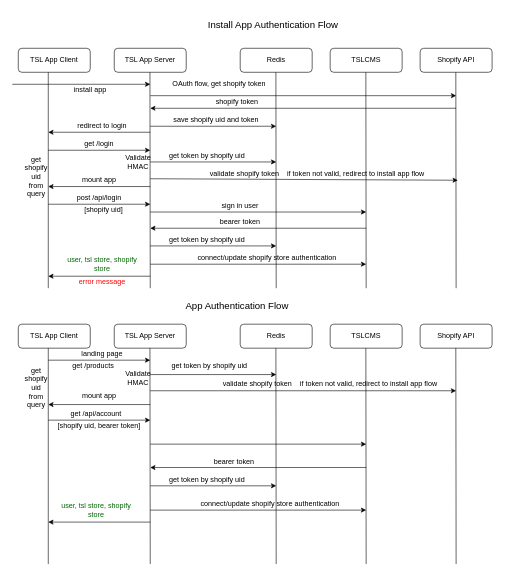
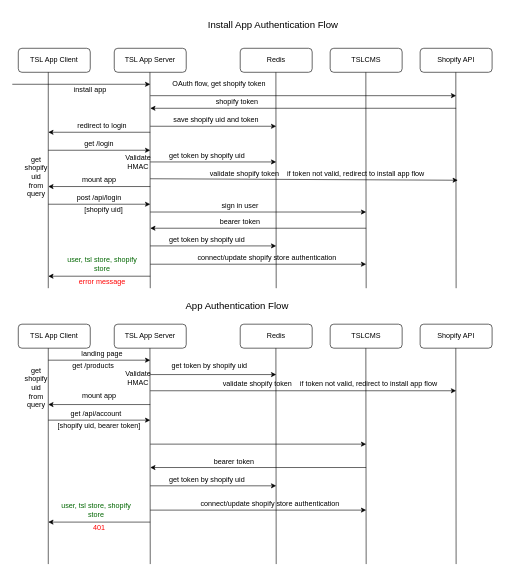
node "401": added
